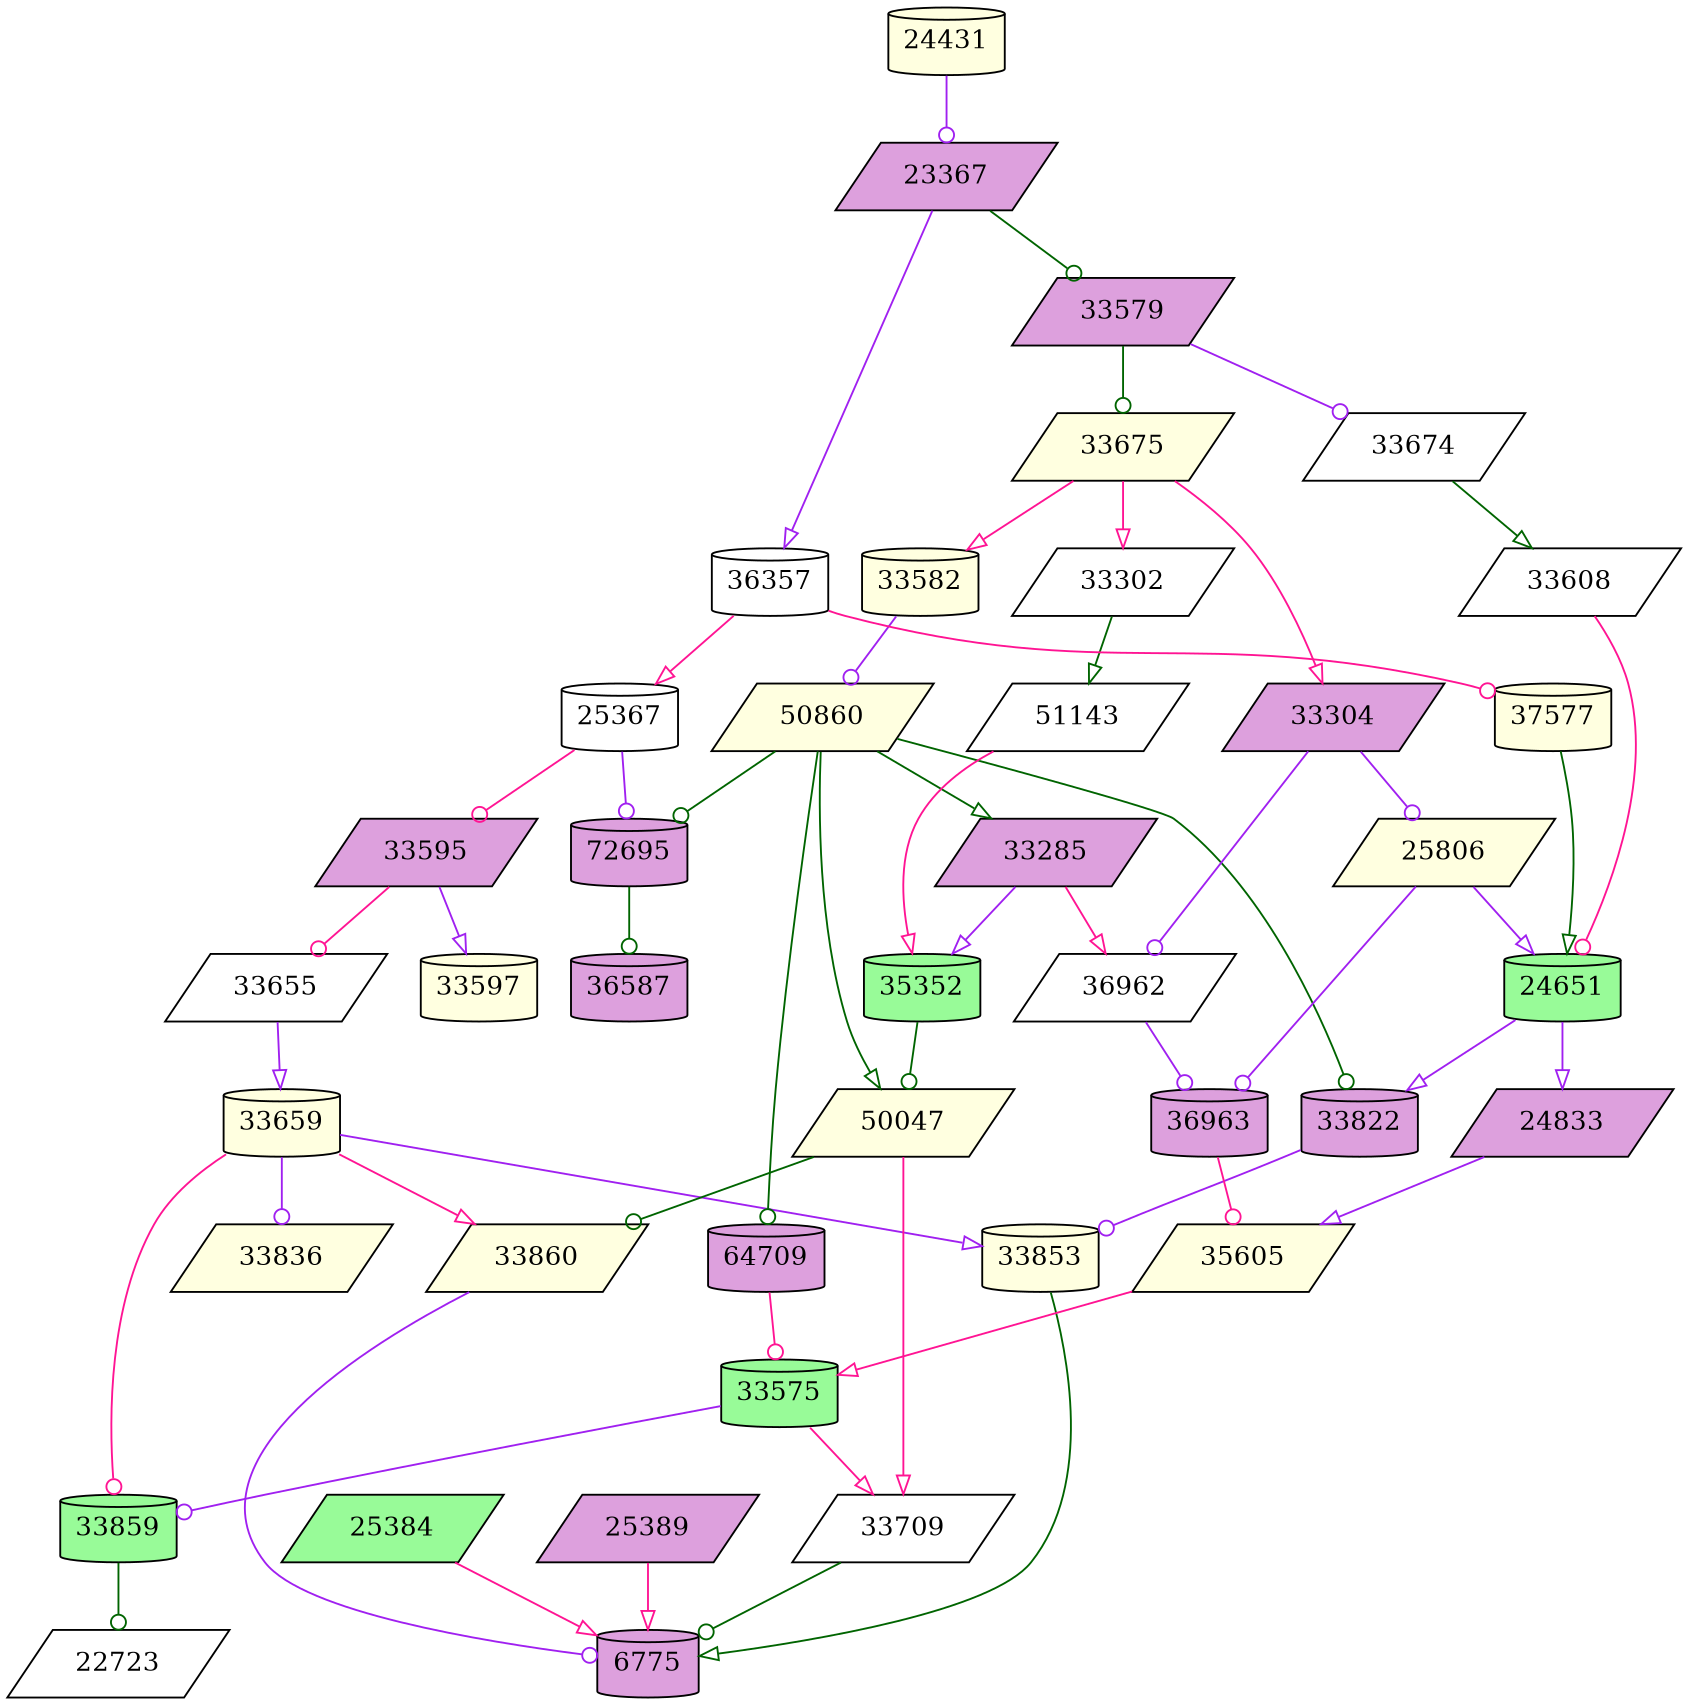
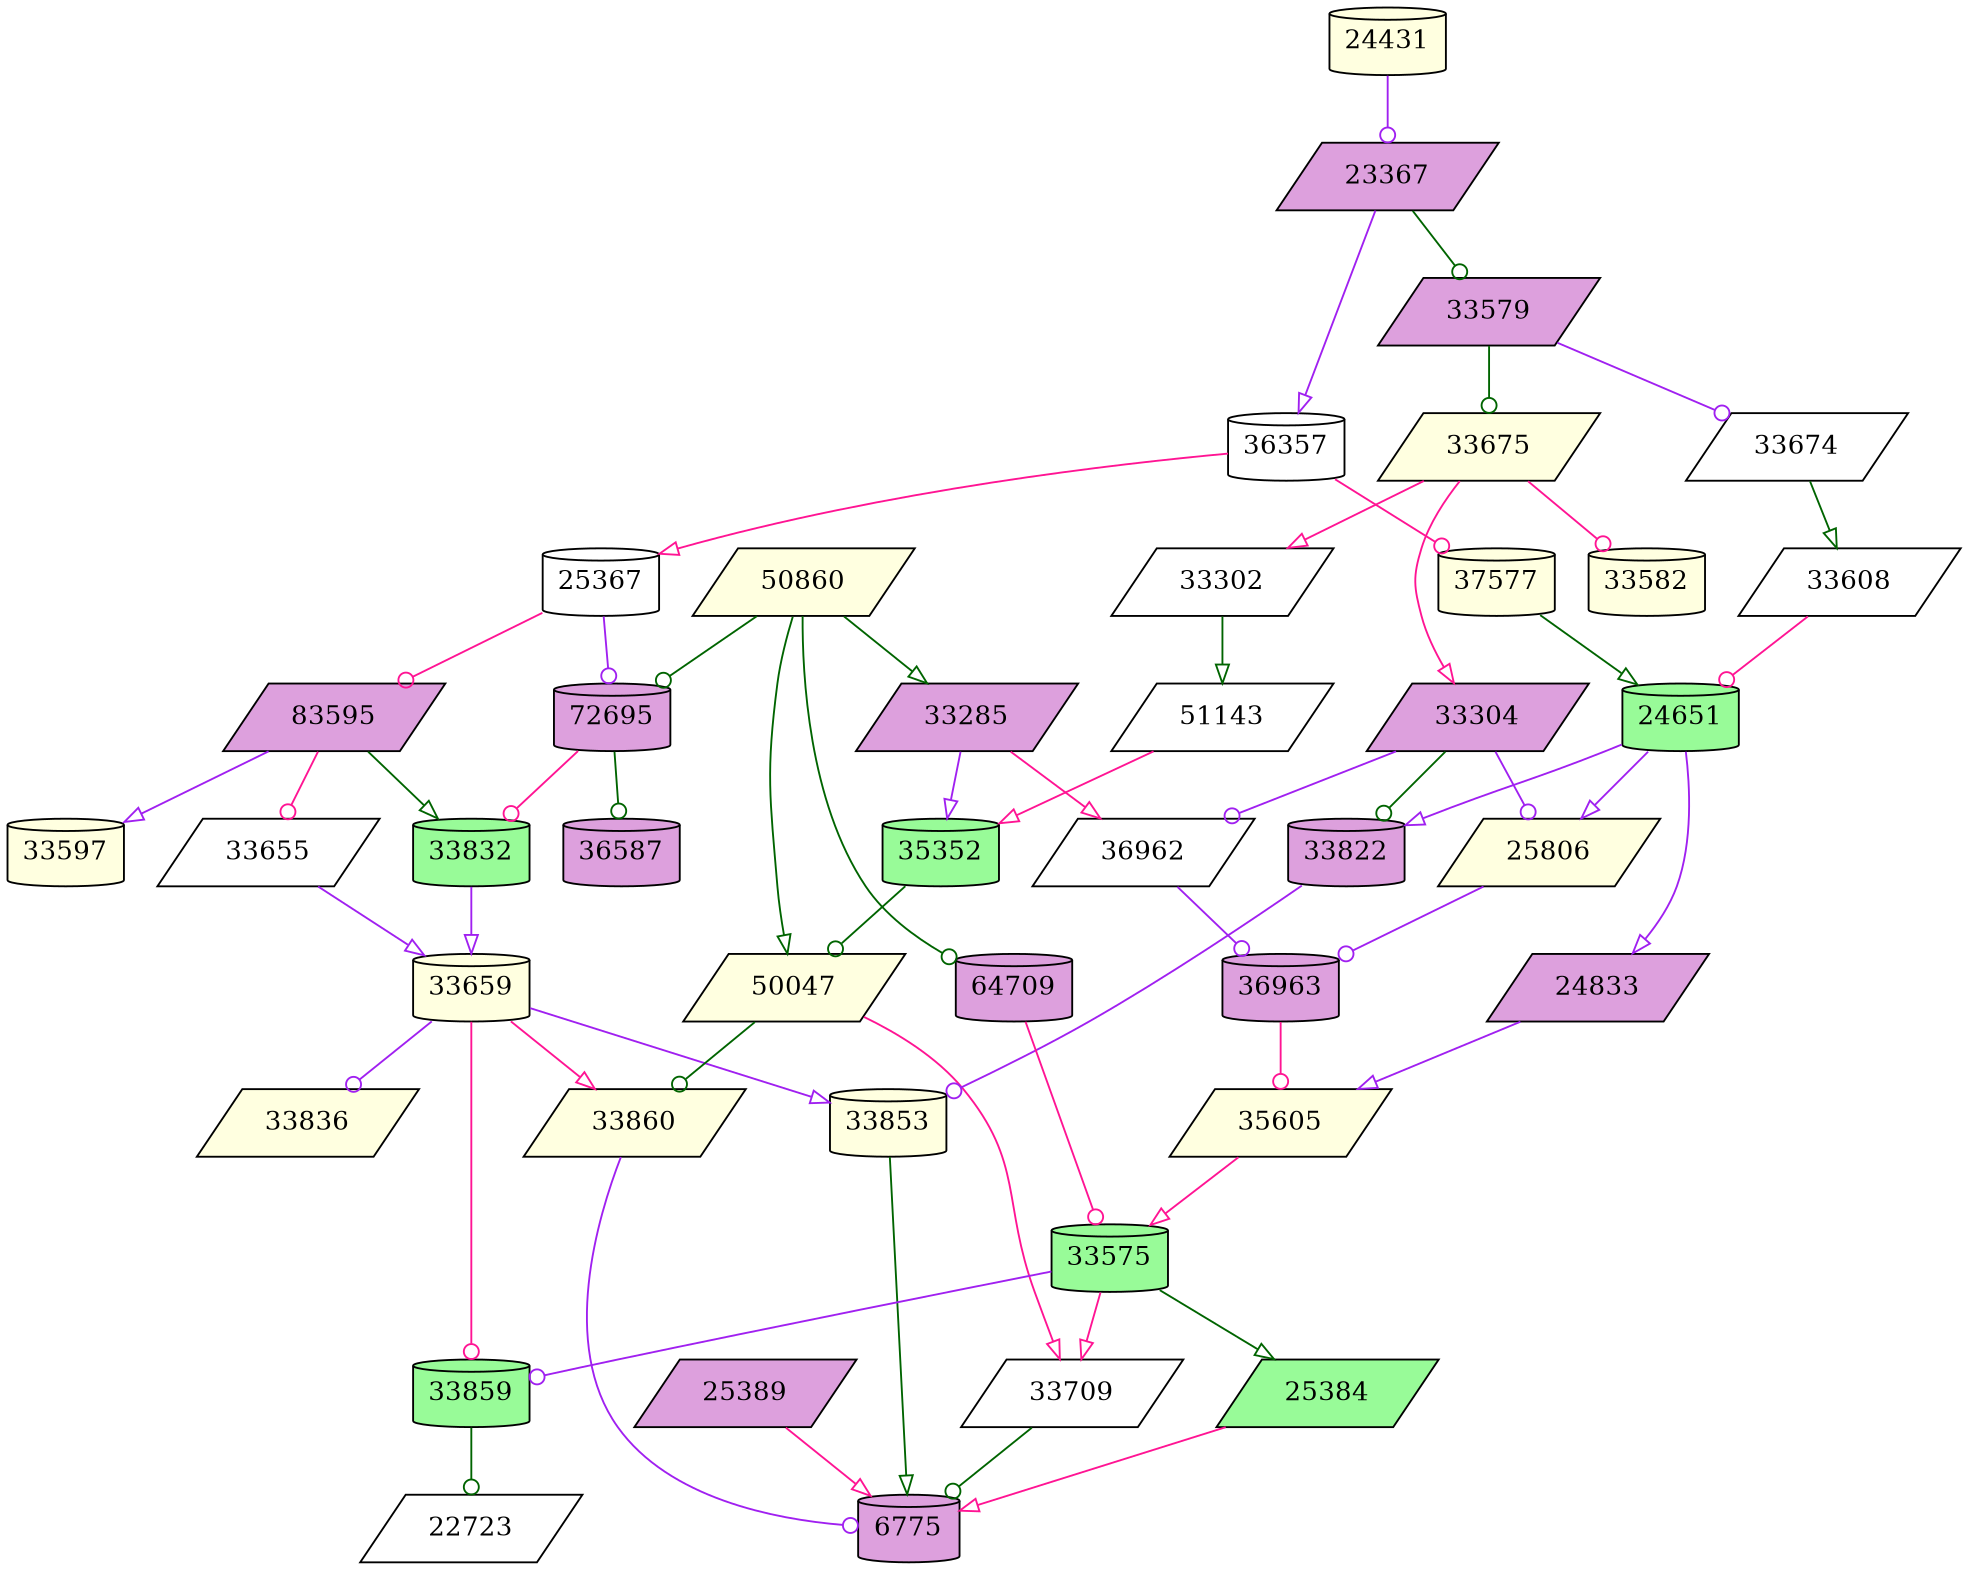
edge "33675" -> "33582": arrowhead onormal -> odot
edge "33582" -> "50860": removed
edge "50860" -> "33822": now "33304" -> "33822"
node "33595": label "33595" -> "83595"
node "33832": added
edge "25806" -> "24651": reversed
edge "33575" -> "25384": added
